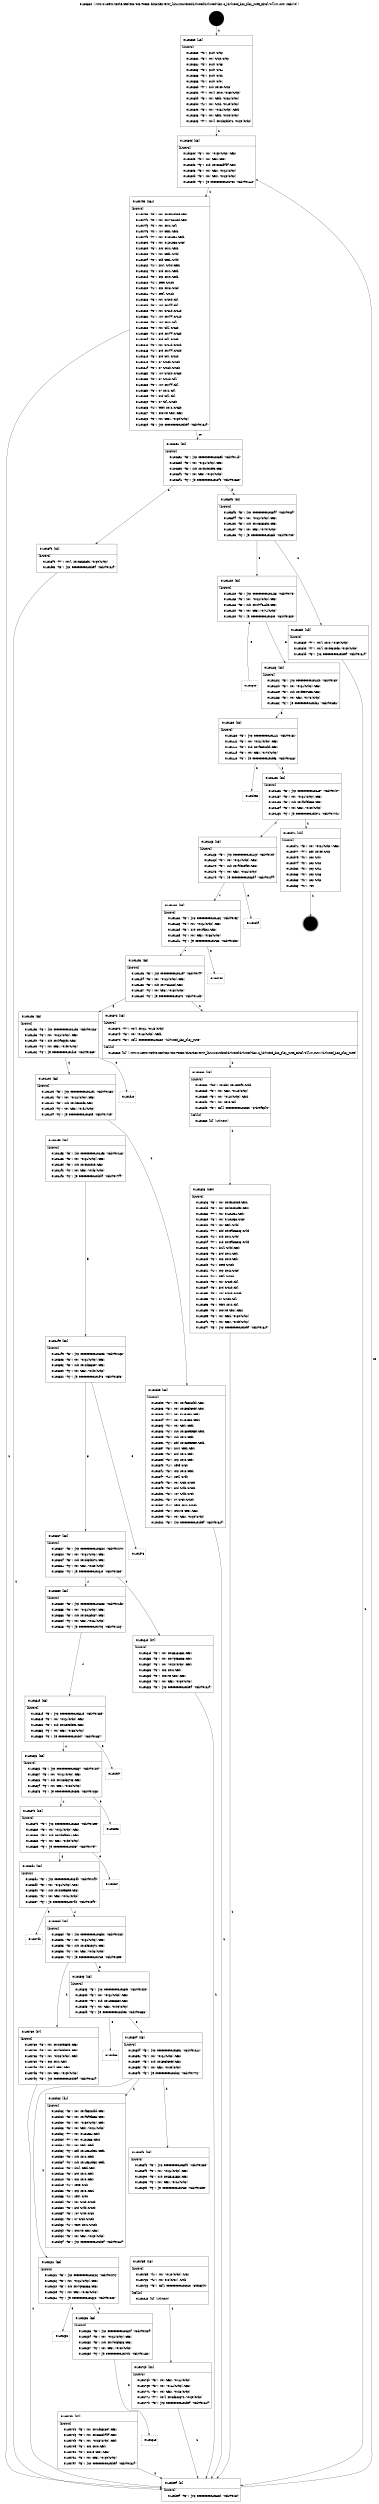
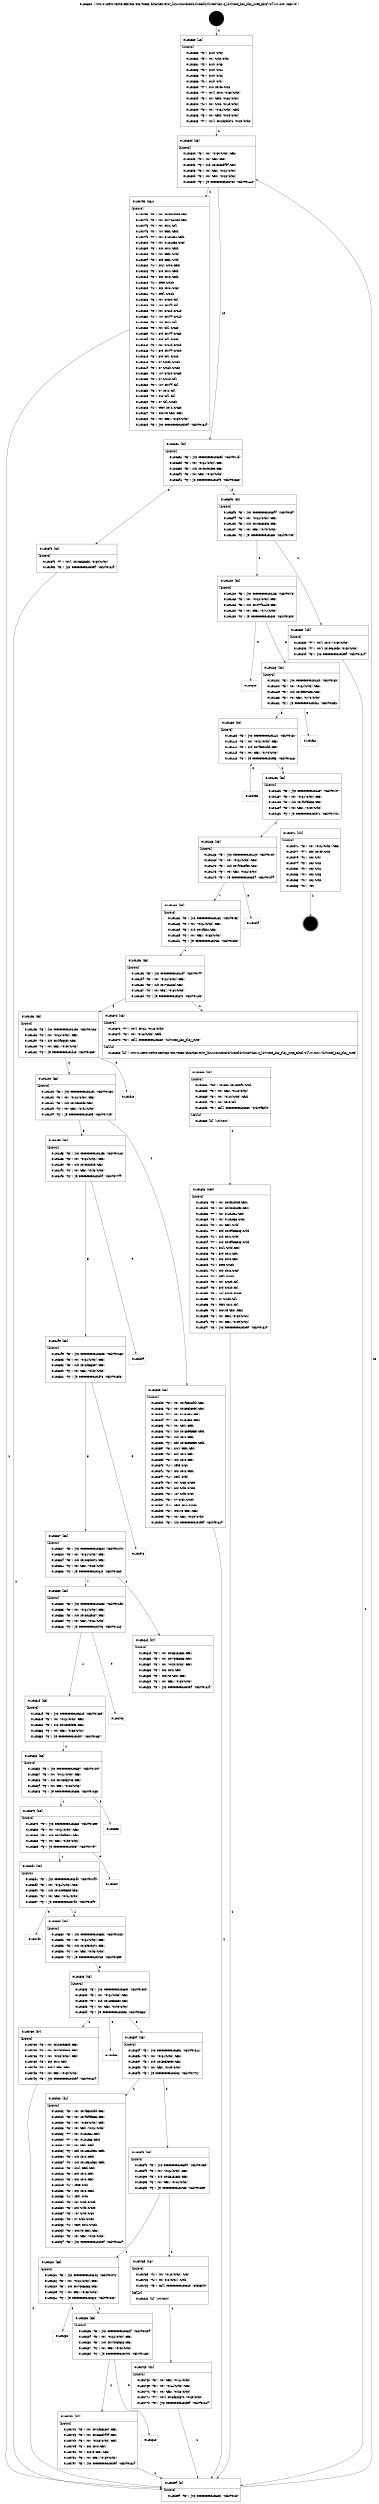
edge "0x4017ec [134]" -> "0x4013e4 [22]": now "0x4013cd [23]" -> "0x4013e4 [22]"
edge "0x4016c0" -> "0x401410 [22]": reversed
node "0x401984": added
edge "0x40143c [22]" -> "0x401be8": reversed
edge "0x401452 [22]" -> "0x401b74 [19]": removed, label "1"
node "0x401752": removed
edge "0x401872 [15]" -> "0x401881 [23]": removed, label "1"
edge "0x4014cc [25]" -> "0x4014e5 [25]": added, label "5"
node "0x401b9f": added
edge "0x401517 [25]" -> "0x401530 [25]": label " 4" -> " 7"
node "0x4017b6": added
node "0x401bd7": removed
edge "0x40157b [25]" -> "0x401594 [25]": label " 6" -> " 4"
edge "0x4015ad [25]" -> "0x401780 [27]": now "0x4015c6 [25]" -> "0x401780 [27]"
edge "0x40164d [27]" -> "0x401bef [5]": removed, label "1"
edge "0x4015df [25]" -> "0x401611 [25]": now "0x4015f8 [25]" -> "0x401611 [25]"
edge "0x4015f8 [25]" -> "0x40175e [13]": added, label "1"
edge "0x401780 [27]" -> "0x401bef [5]": label " 1" -> " 9"
edge "0x40162a [25]" -> "0x4017d1 [27]": added, label "1"
